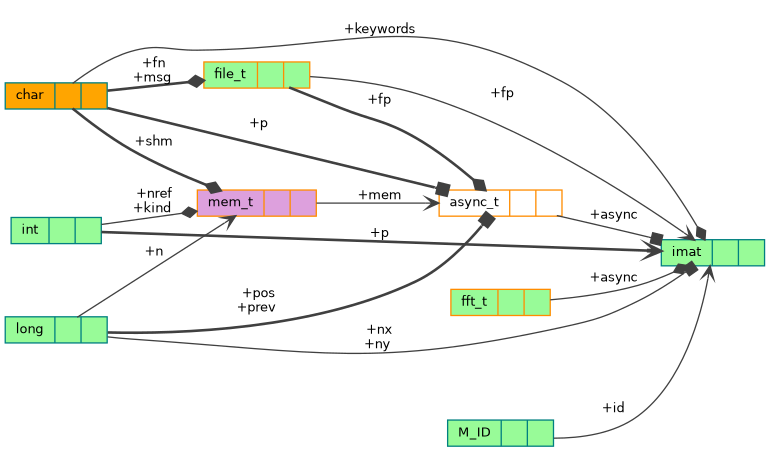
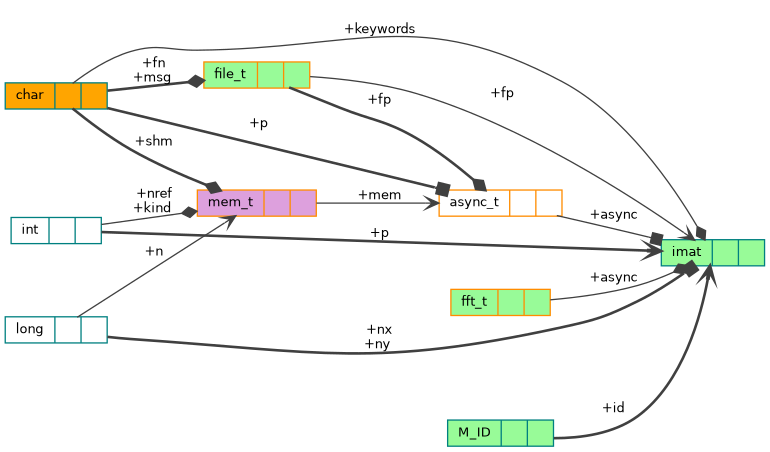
node "int": fillcolor palegreen -> white
edge "long" -> "async_t": removed, label "+pos +prev"
node "long": fillcolor palegreen -> white
edge "long" -> "imat": style solid -> bold
edge "M_ID" -> "imat": style solid -> bold
